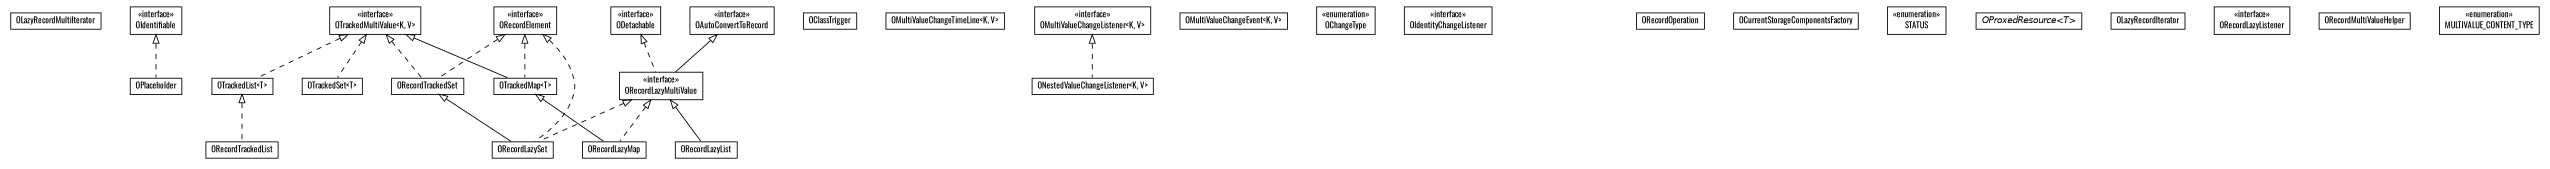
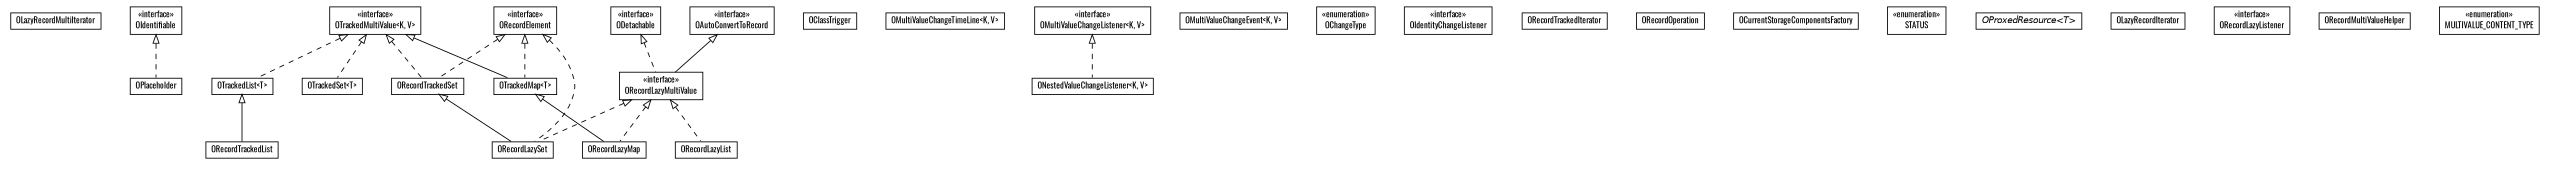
node "ORecordTrackedIterator": added
edge "ORecordTrackedList" -> "OTrackedList<T>": style dashed -> solid
edge "ORecordLazyList" -> "ORecordLazyMultiValue": style solid -> dashed
